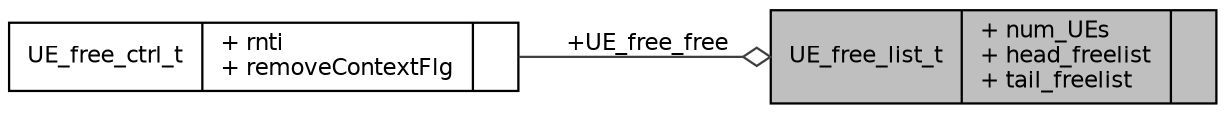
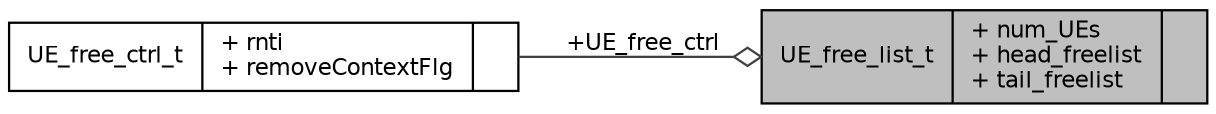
edge "UE_free_ctrl_t" -> "UE_free_list_t": label " +UE_free_free" -> " +UE_free_ctrl"
